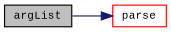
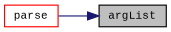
edge "argList" -> "parse": reversed
